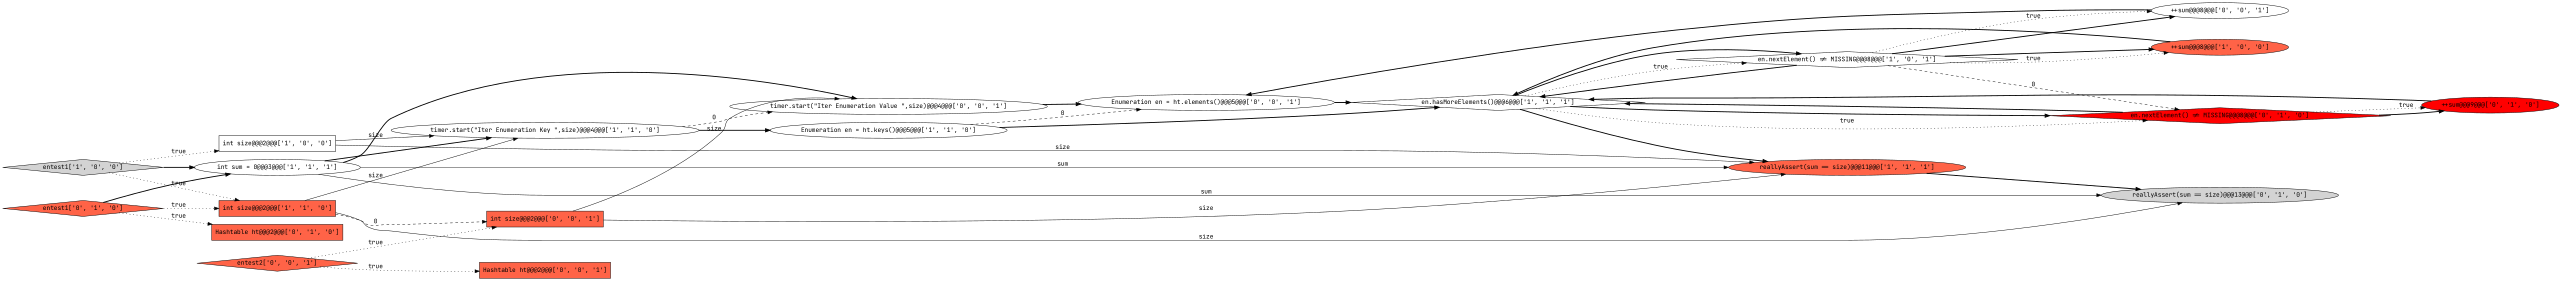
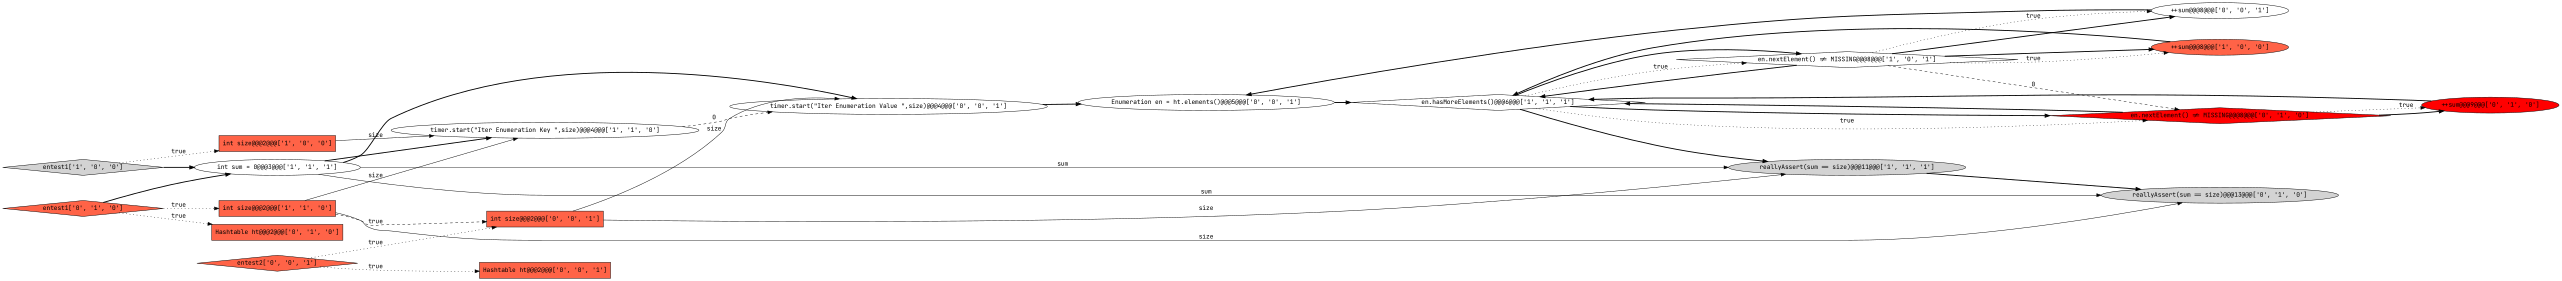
node "Enumeration en = ht.keys()@@@5@@@['1', '1', '0']": removed
node "int size@@@2@@@['1', '0', '0']": fillcolor white -> tomato
edge "int size@@@2@@@['1', '0', '0']" -> "reallyAssert(sum == size)@@@11@@@['1', '1', '1']": removed, label "size"
node "reallyAssert(sum == size)@@@11@@@['1', '1', '1']": fillcolor tomato -> lightgray
edge "entest1['1', '0', '0']" -> "int size@@@2@@@['1', '1', '0']": removed, label "true"
edge "int size@@@2@@@['1', '1', '0']" -> "int size@@@2@@@['0', '0', '1']": label "0" -> "true"
